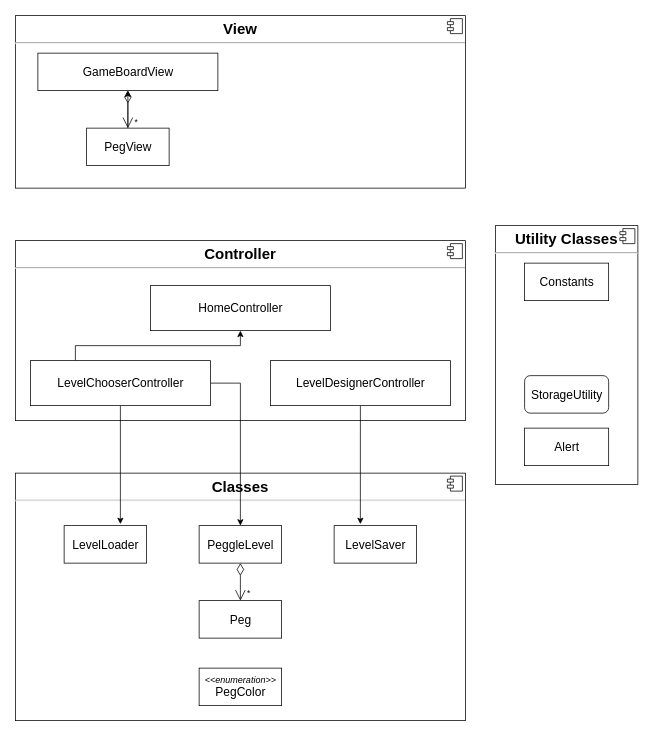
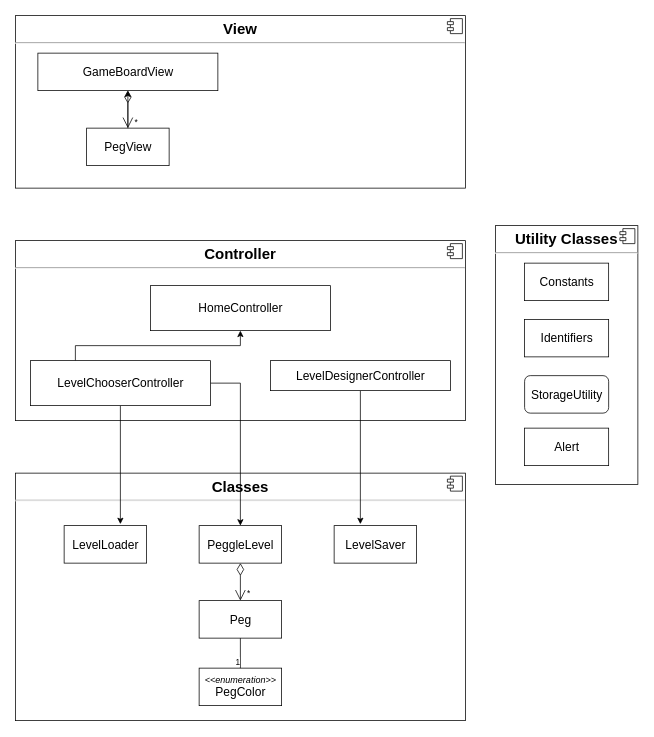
node "Identifiers": added
node "LevelDesignerController": size 180x45 -> 180x30
edge "Peg" -- "<<enumeration>> PegColor": added, label "1"
